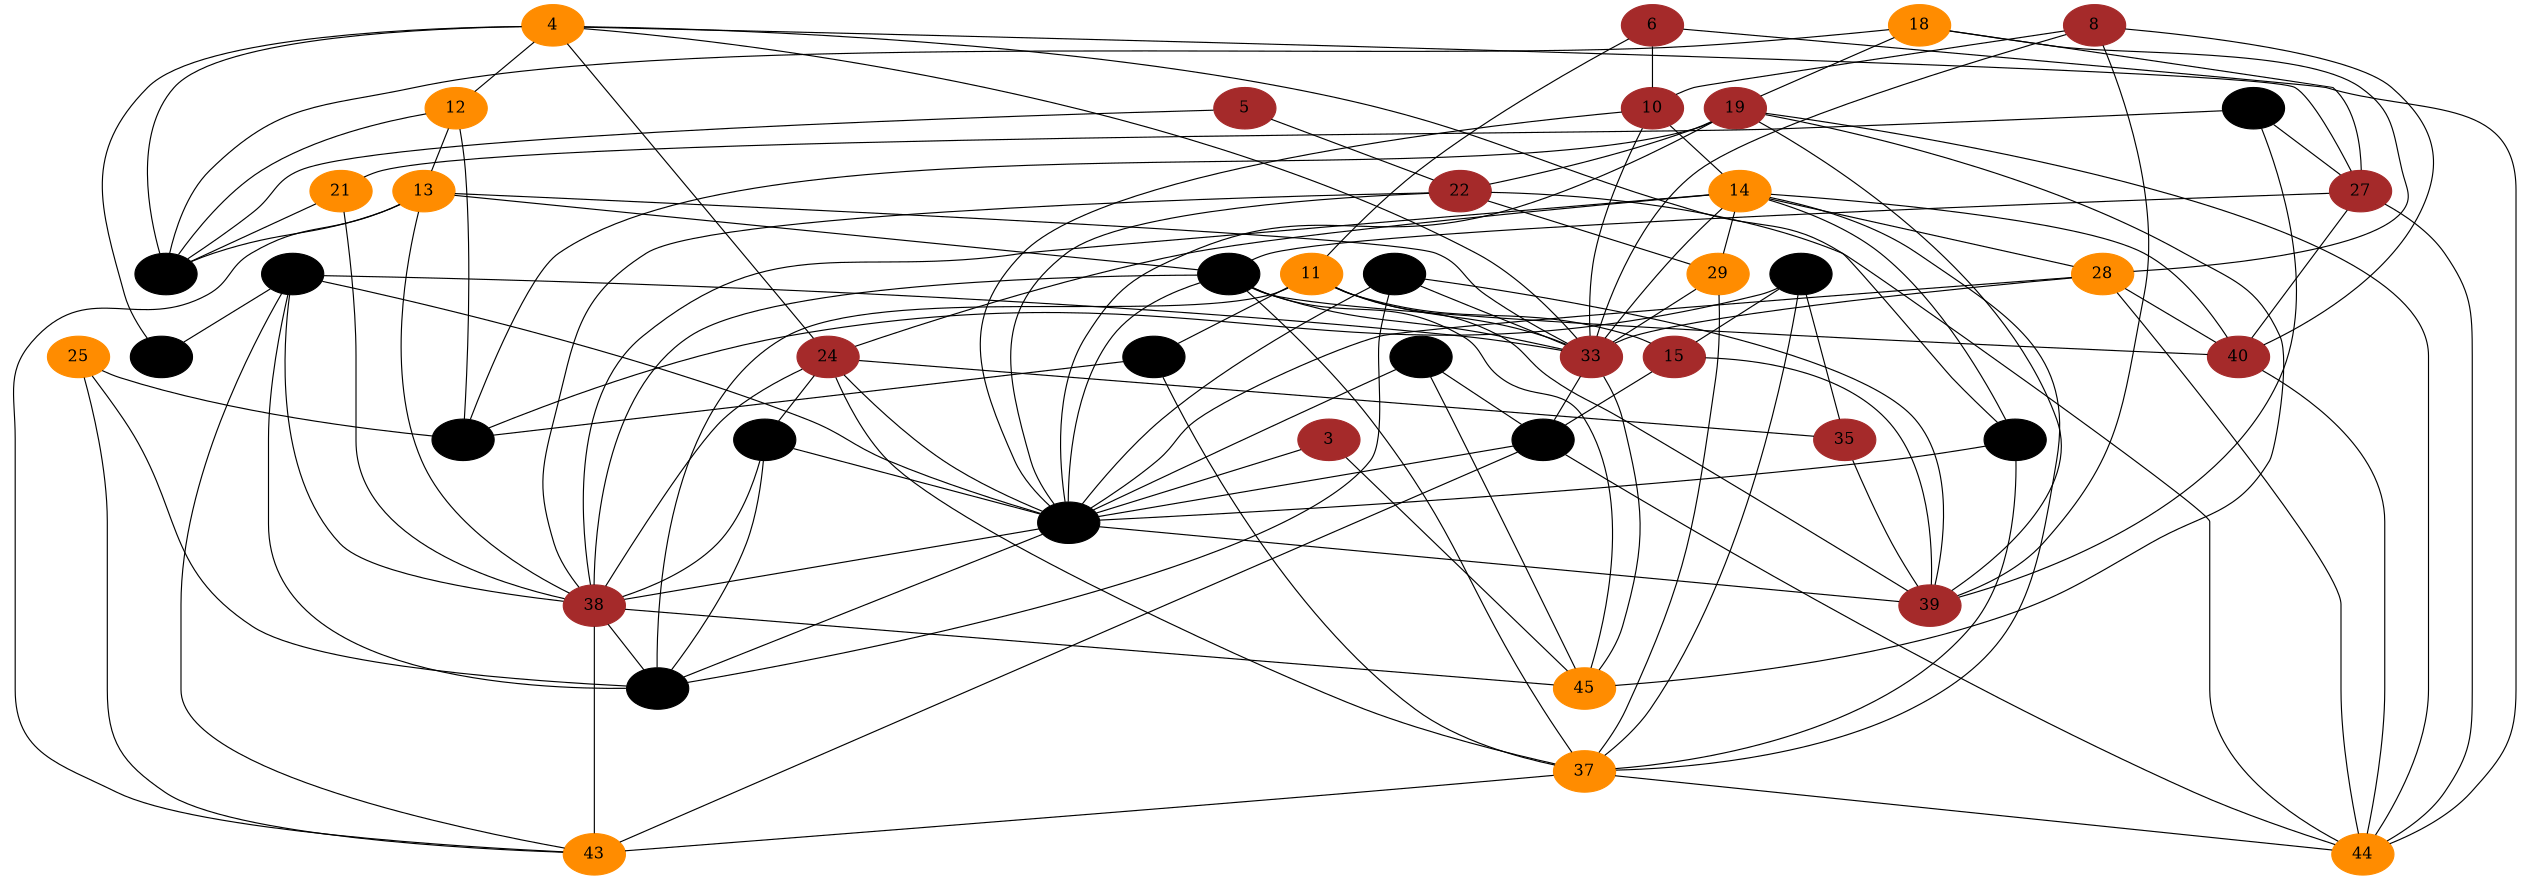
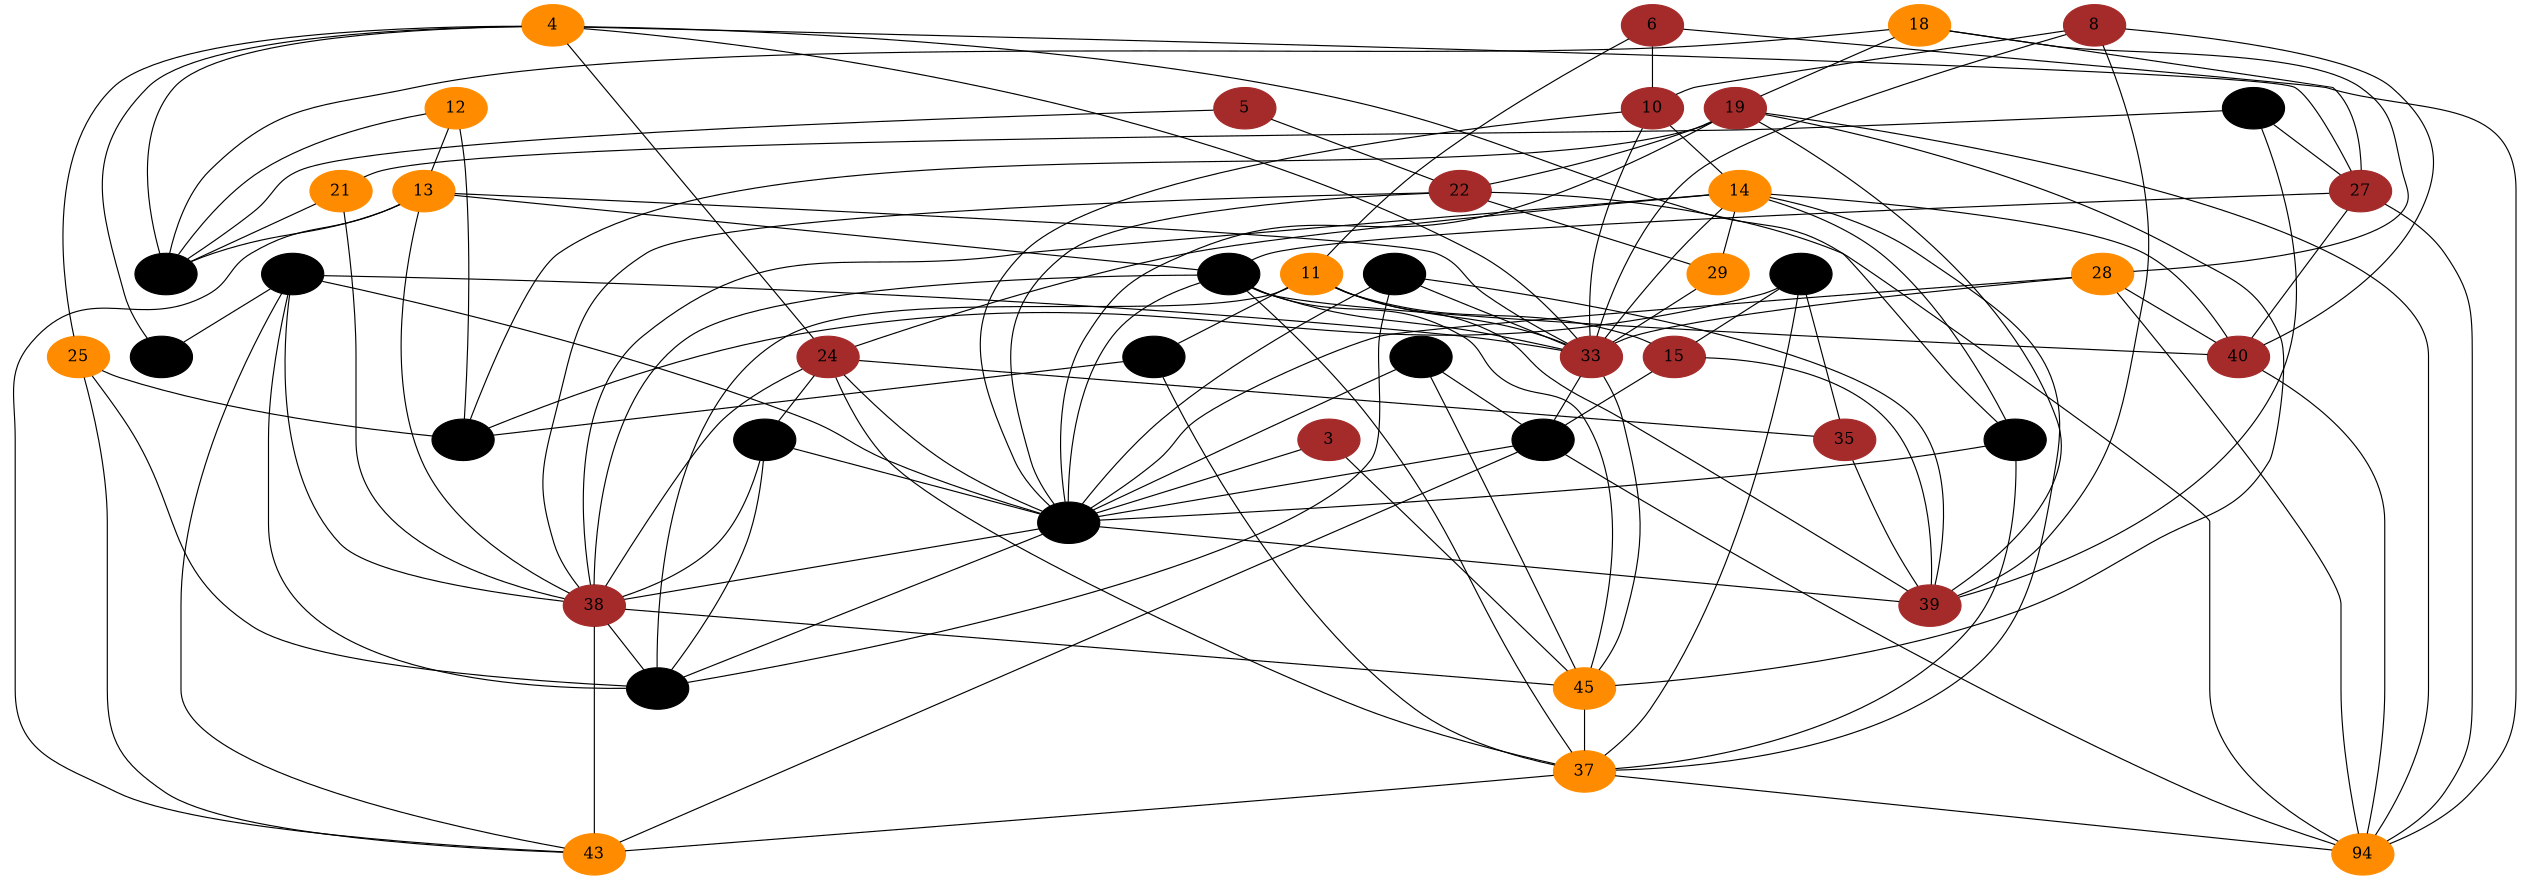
edge "4" -- "12": now "4" -- "25"
edge "14" -- "28": removed
edge "29" -- "37": now "45" -- "37"
node "44": label "44" -> "94"
